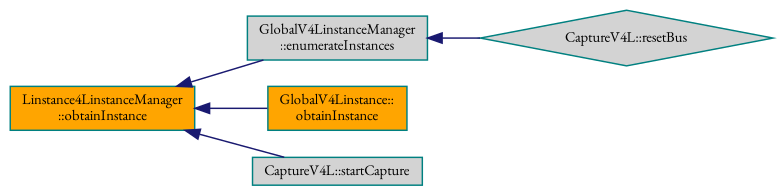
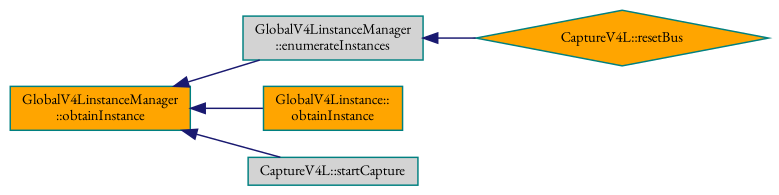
node "CaptureV4L::resetBus": fillcolor lightgrey -> orange
node "Linstance4LinstanceManager ::obtainInstance": label "Linstance4LinstanceManager ::obtainInstance" -> "GlobalV4LinstanceManager ::obtainInstance"
